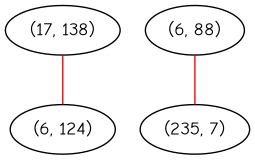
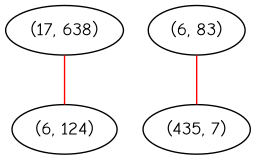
node "(17, 138)": label "(17, 138)" -> "(17, 638)"
node "(6, 88)": label "(6, 88)" -> "(6, 83)"
node "(235, 7)": label "(235, 7)" -> "(435, 7)"
